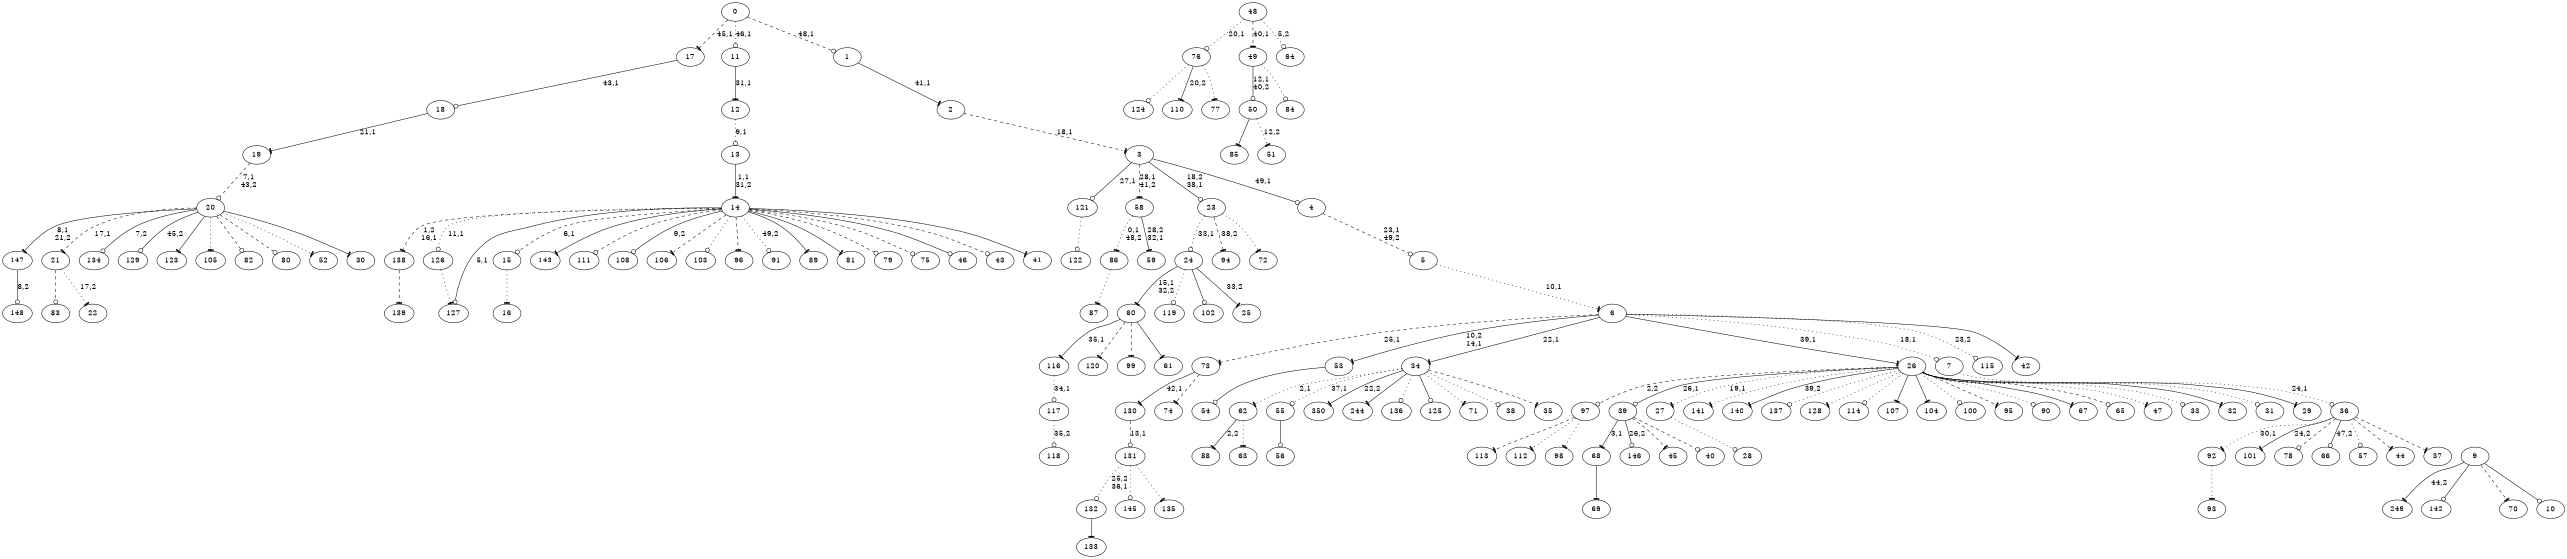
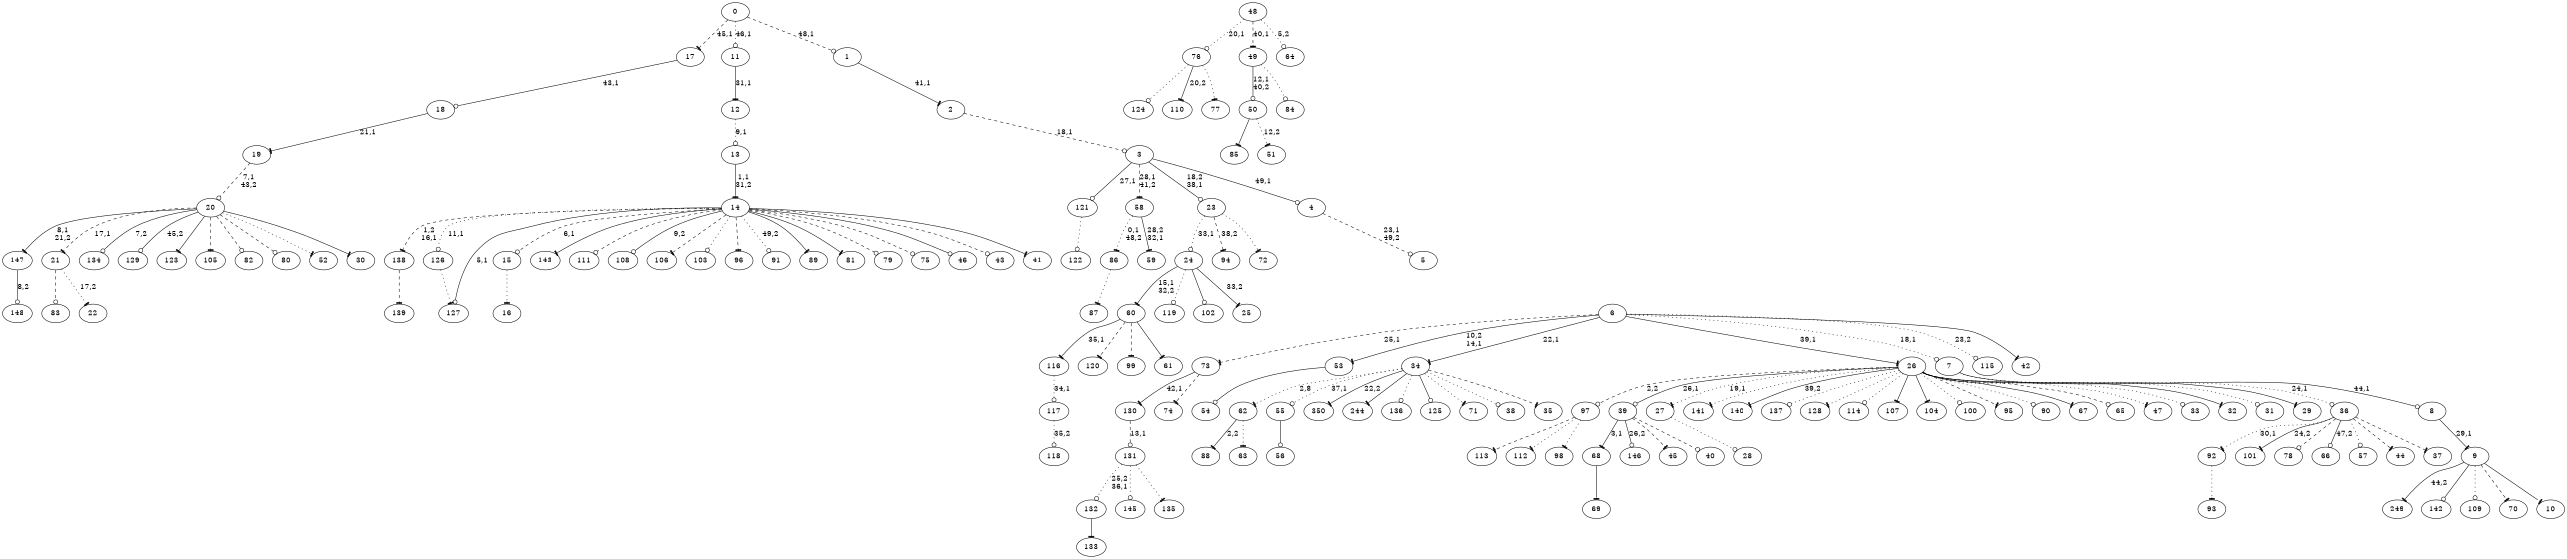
edge "2" -> "3": arrowhead tee -> odot
edge "20" -> "105": style dotted -> dashed
edge "5" -> "6": removed, label "10,1"
edge "34" -> "62": label "2,1" -> "2,8"
node "8": added
edge "9" -> "10": arrowhead odot -> tee
node "109": added
